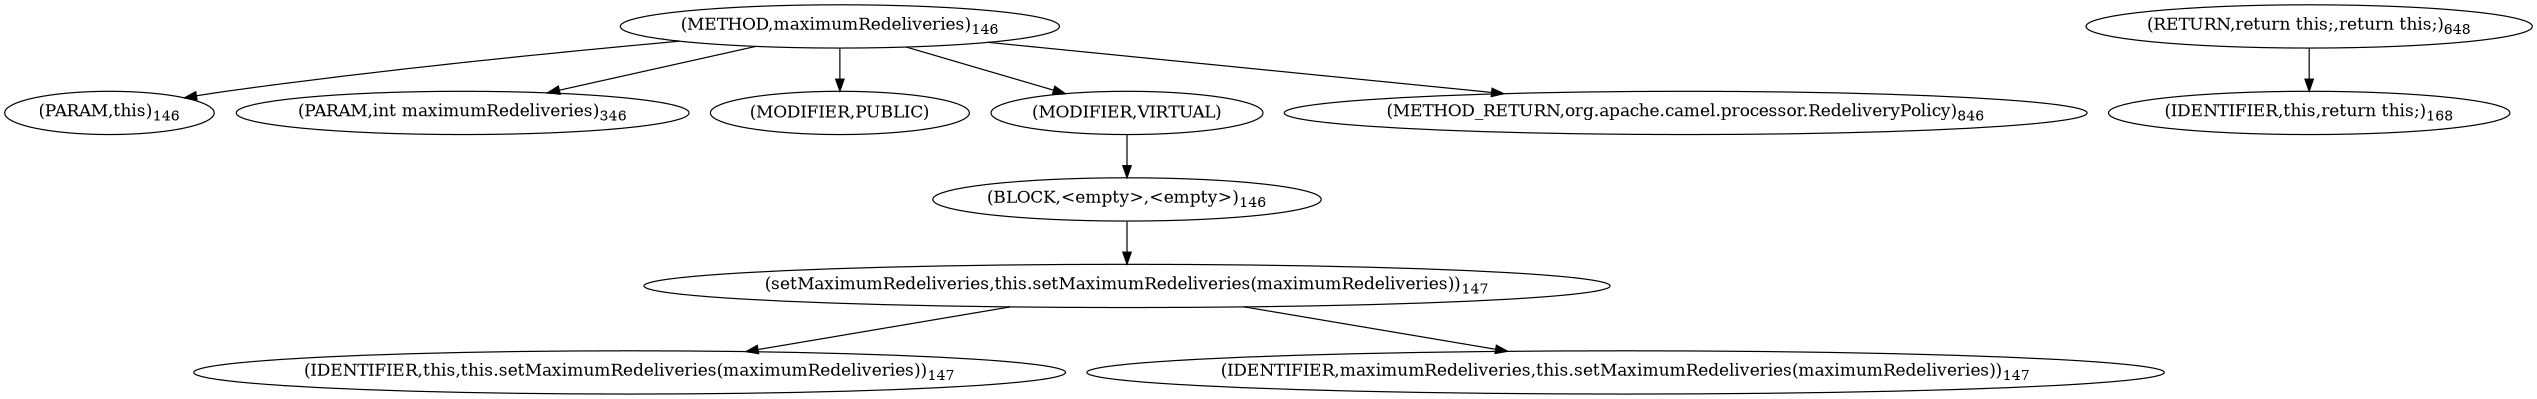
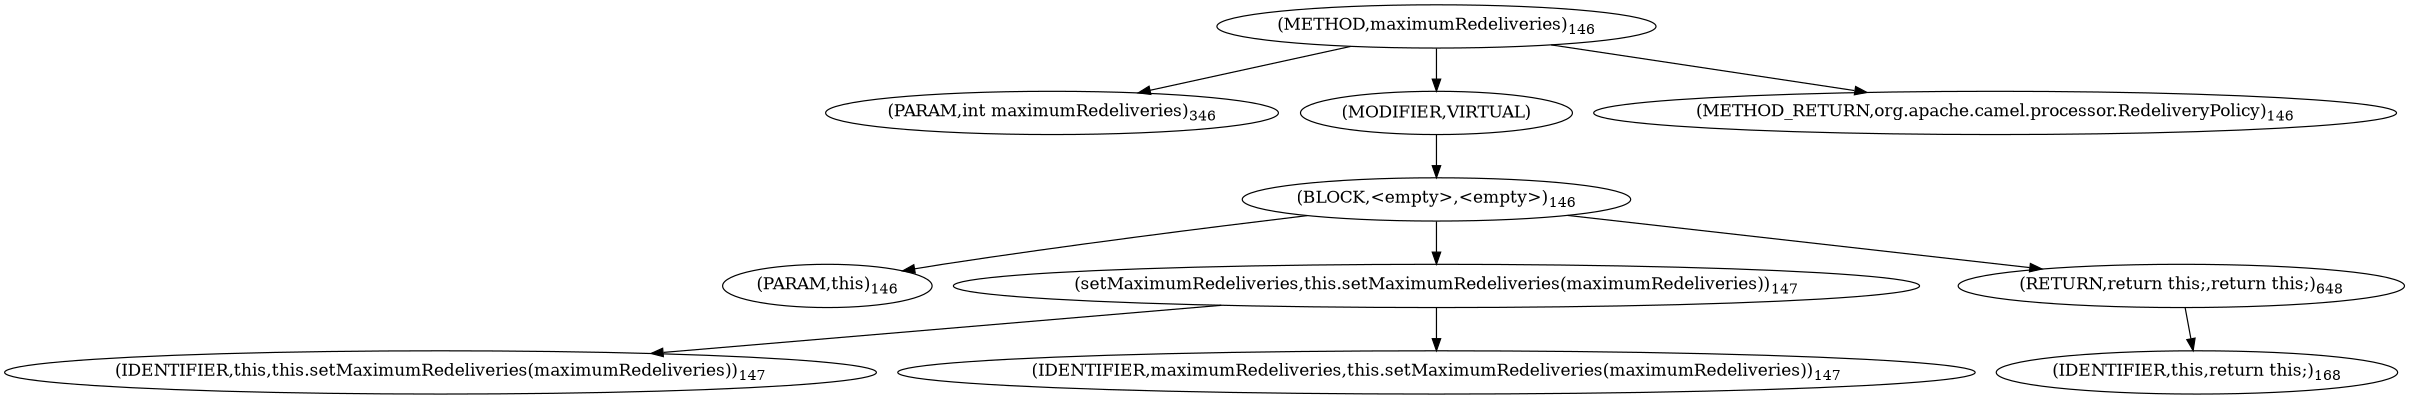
edge "(METHOD,maximumRedeliveries)" -> "(PARAM,this)": now "(BLOCK,<empty>,<empty>)" -> "(PARAM,this)"
node "(METHOD_RETURN,org.apache.camel.processor.RedeliveryPolicy)": text "846" -> "146"
node "(MODIFIER,PUBLIC)": removed
edge "(BLOCK,<empty>,<empty>)" -> "(RETURN,return this;,return this;)": added
